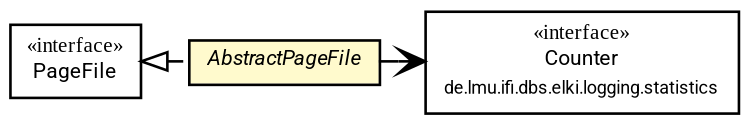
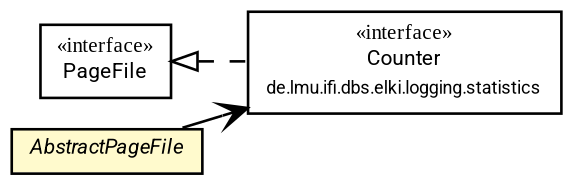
edge "AbstractPageFile" -> "PageFile": now "Counter" -> "PageFile"
